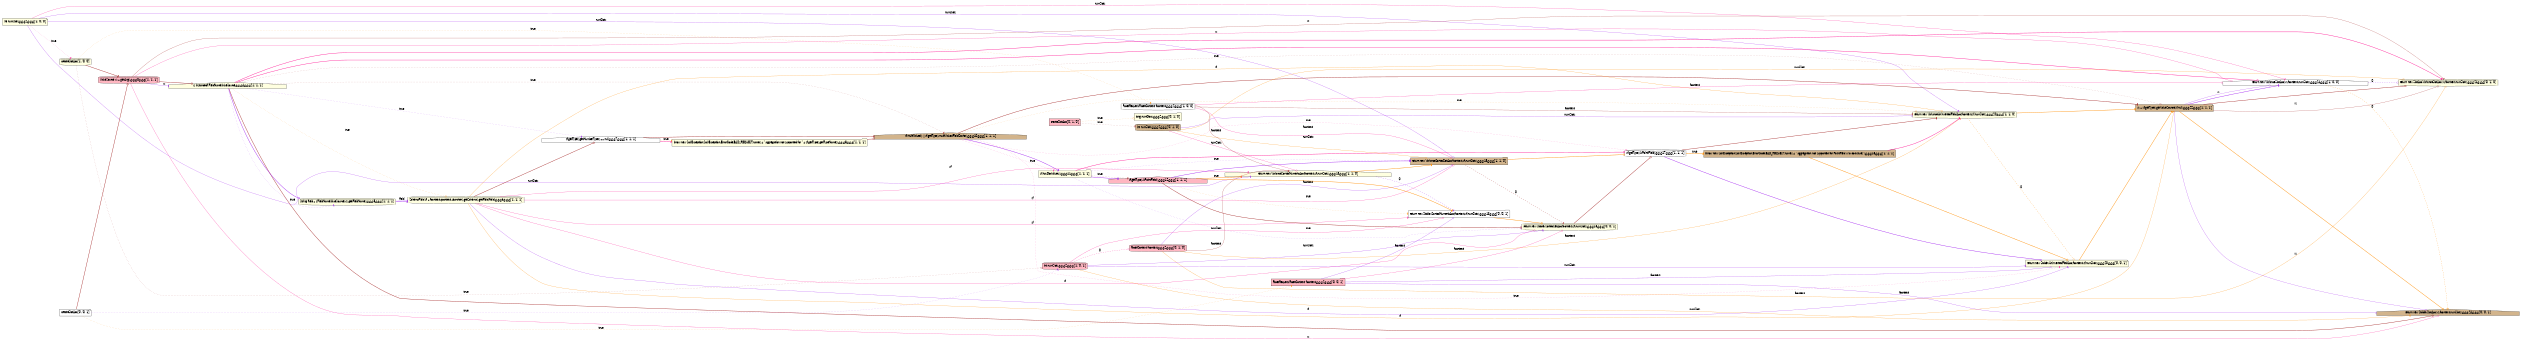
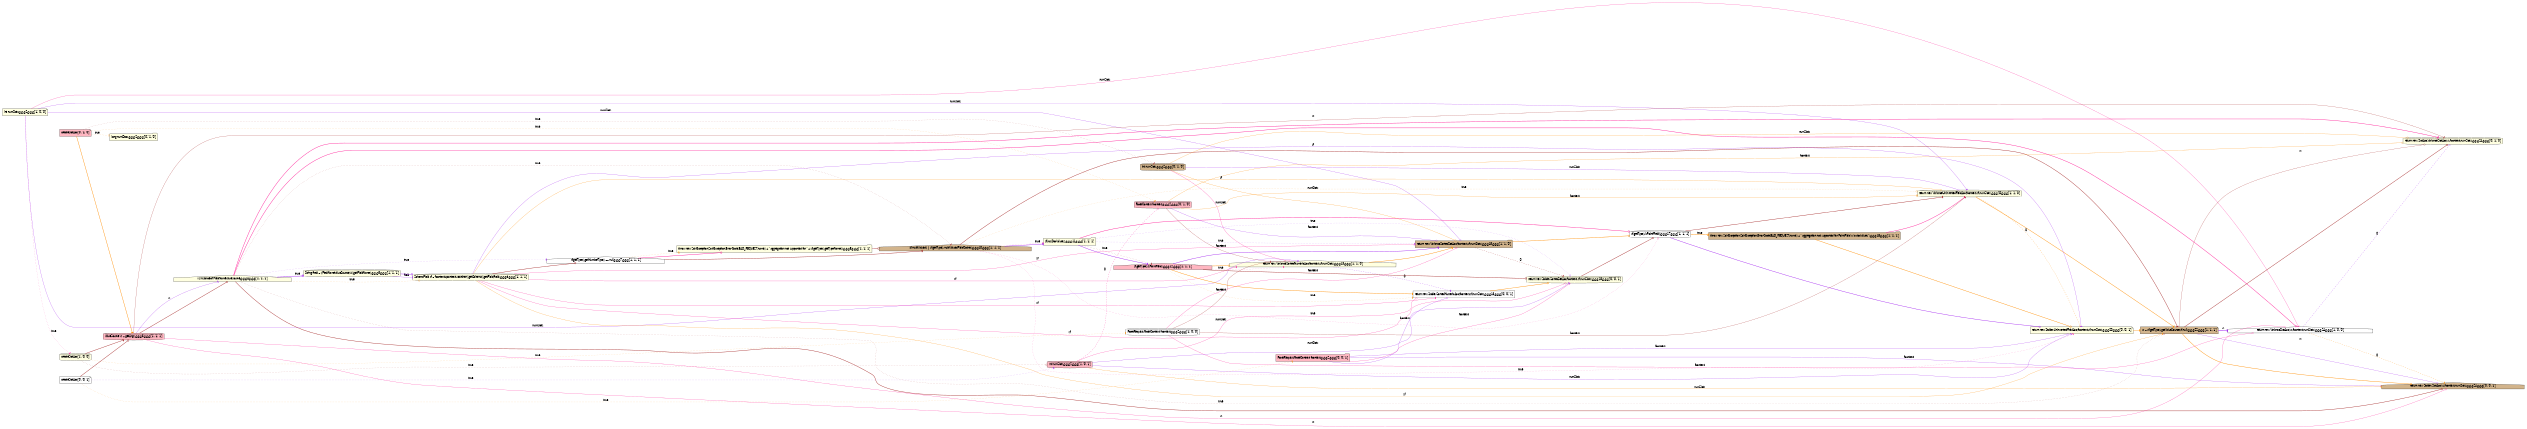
edge "createSlotAcc['0', '1', '0']" -> "FacetContext fcontext@@@2@@@['0', '1', '0']": added, label "true"
edge "createSlotAcc['0', '1', '0']" -> "ValueSource vs = getArg()@@@3@@@['1', '1', '1']": added
